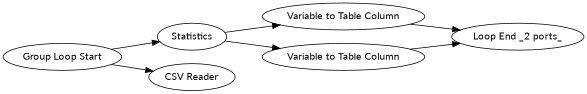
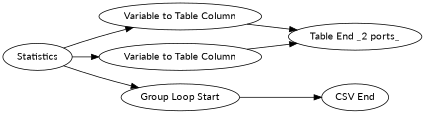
node "Loop End _2 ports_": label "Loop End _2 ports_" -> "Table End _2 ports_"
edge "Group Loop Start" -> "Statistics": reversed
node "CSV Reader": label "CSV Reader" -> "CSV End"
